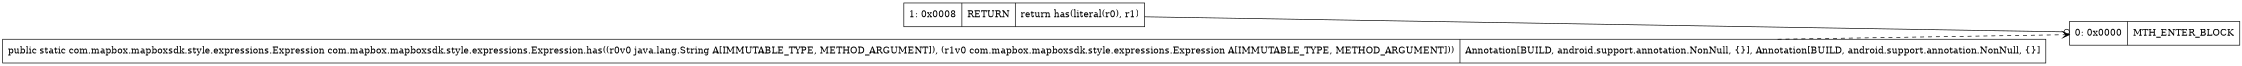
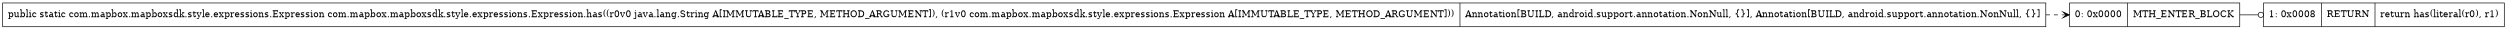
edge "1: 0x0008" -> "0: 0x0000": reversed
